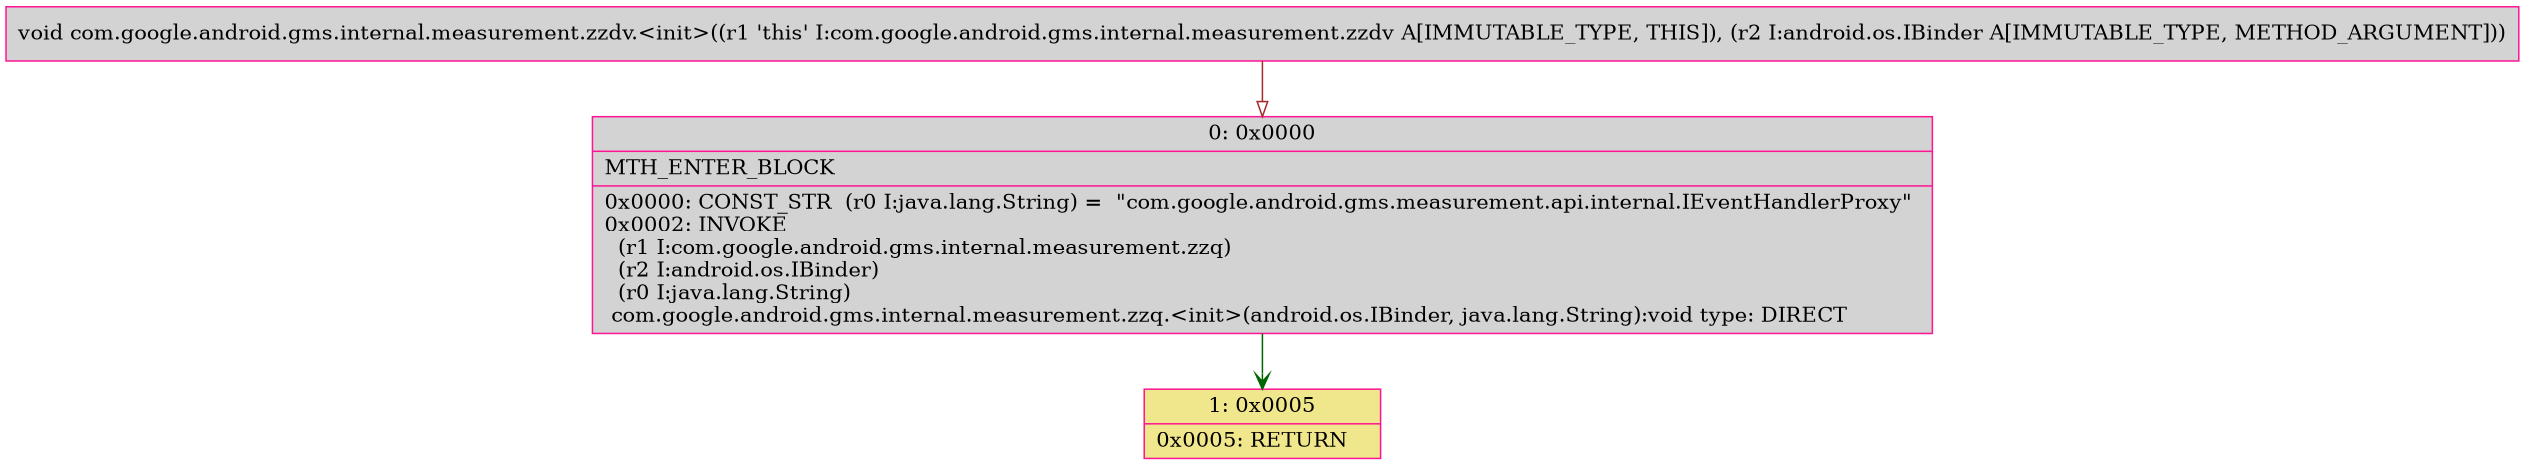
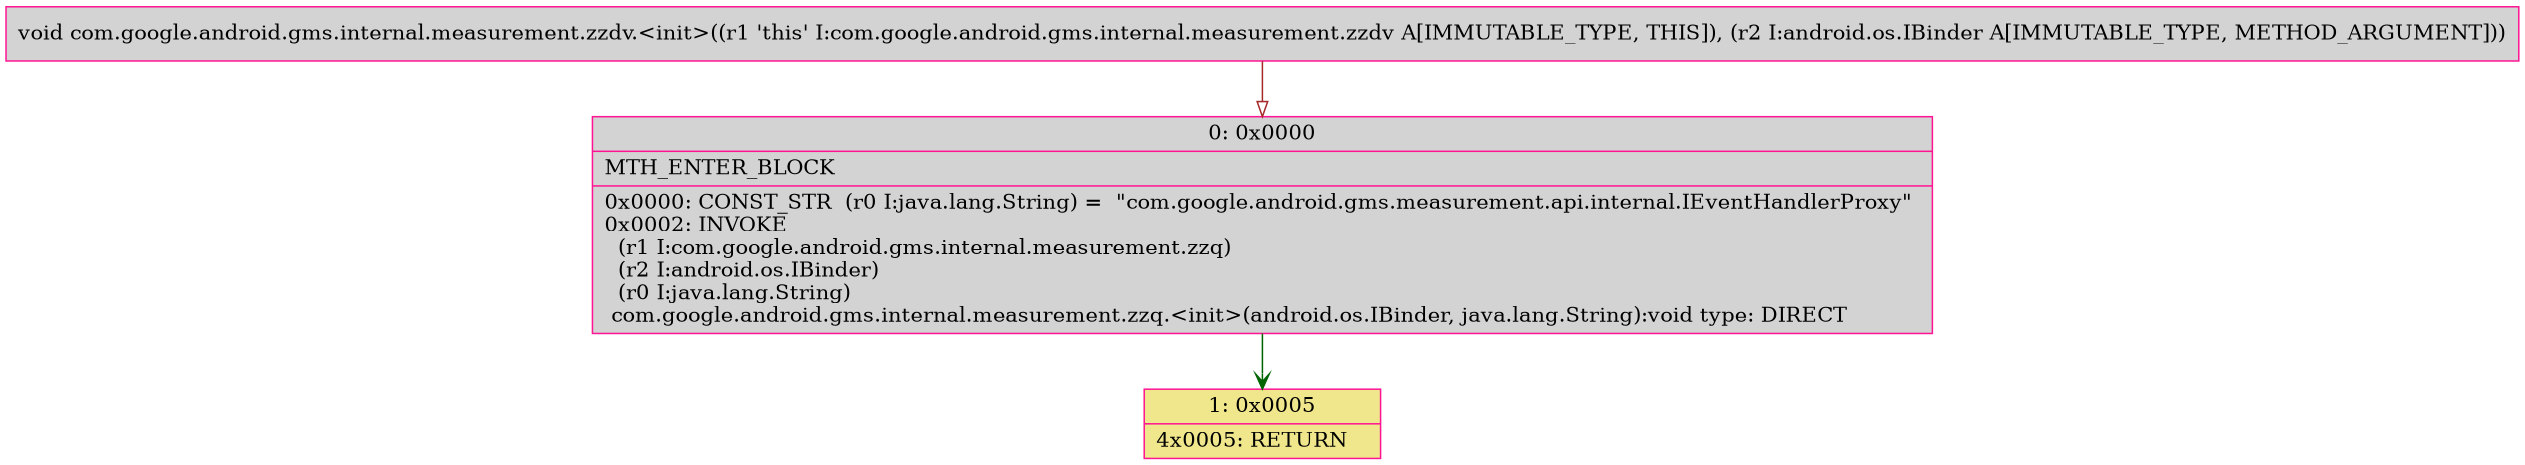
node "1: 0x0005": text "0x0005: RETURN" -> "4x0005: RETURN"
